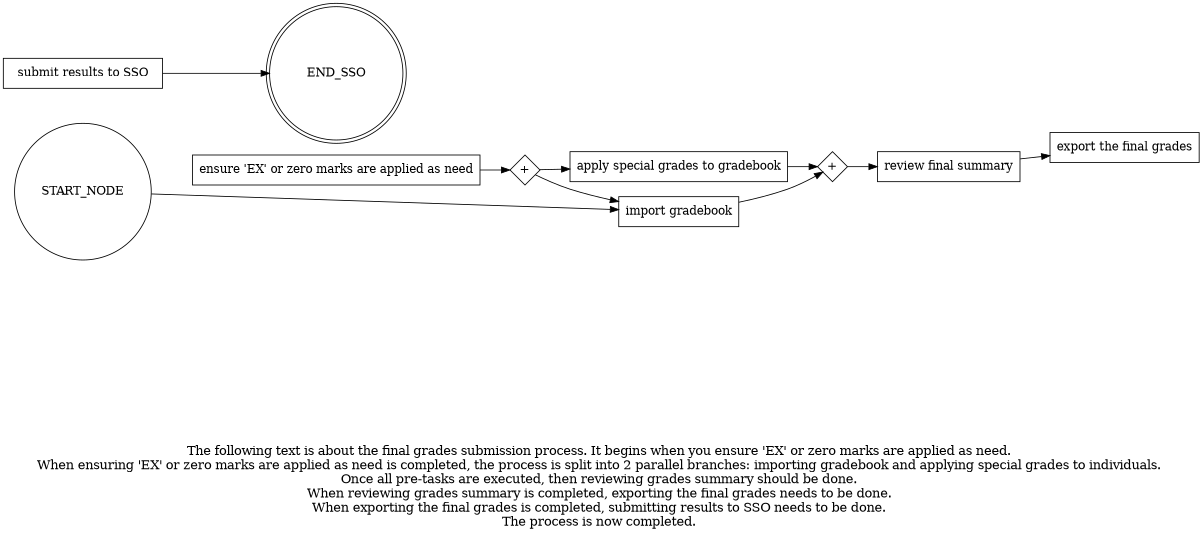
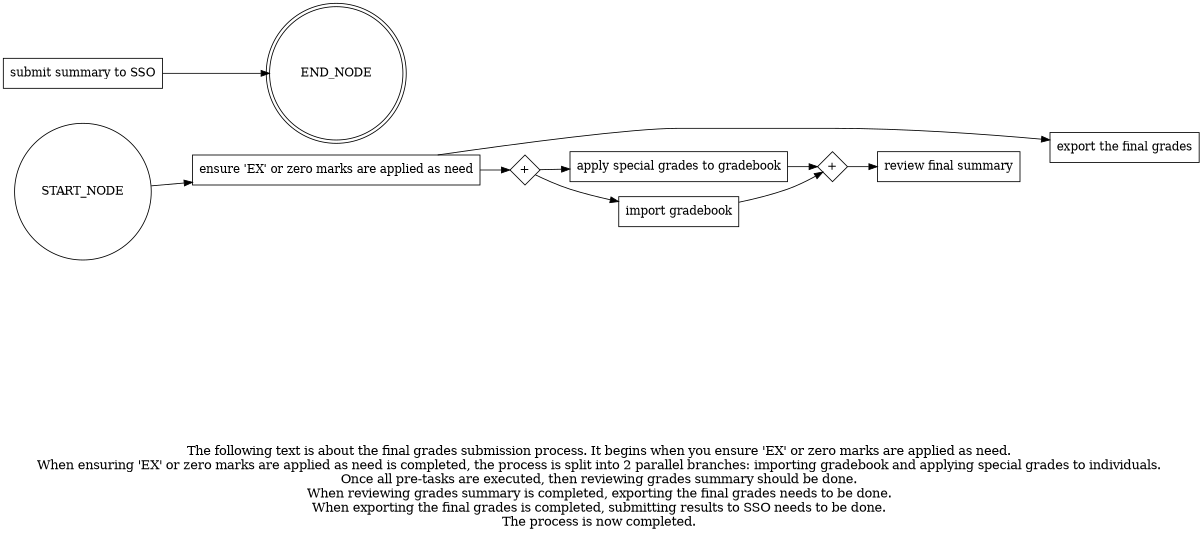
node "submit results to SSO": label "submit results to SSO" -> "submit summary to SSO"
node "END_SSO": label "END_SSO" -> "END_NODE"
edge "review final summary" -> "export the final grades": now "ensure 'EX' or zero marks are applied as need" -> "export the final grades"
edge "START_NODE" -> "import gradebook": now "START_NODE" -> "ensure 'EX' or zero marks are applied as need"
